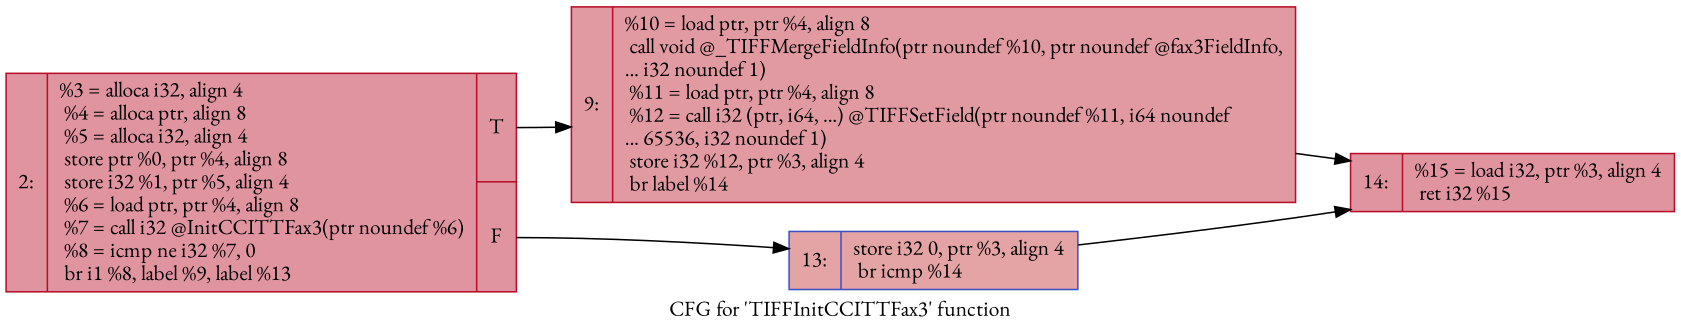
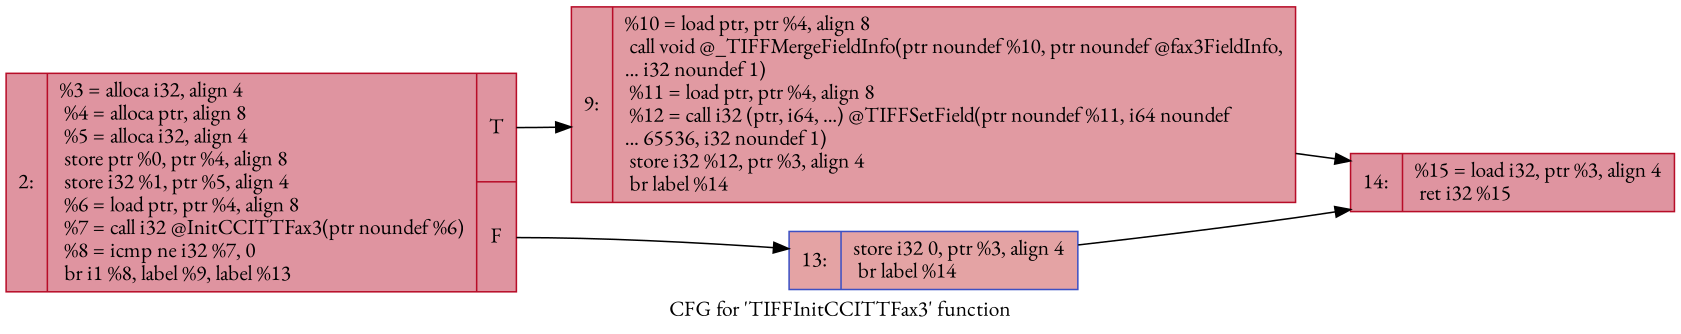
node "13:": text "br icmp %14" -> "br label %14"
